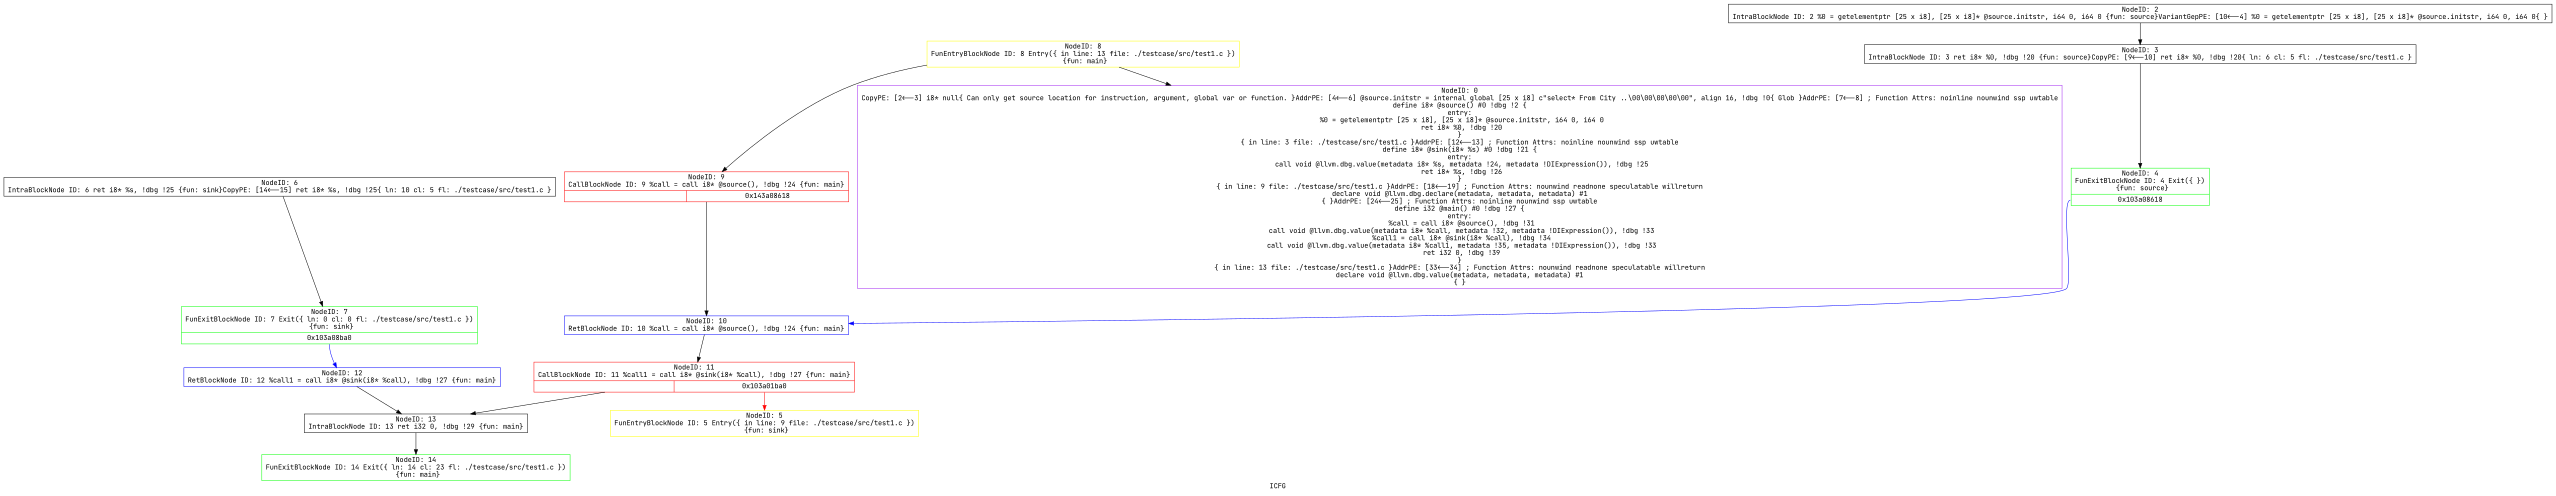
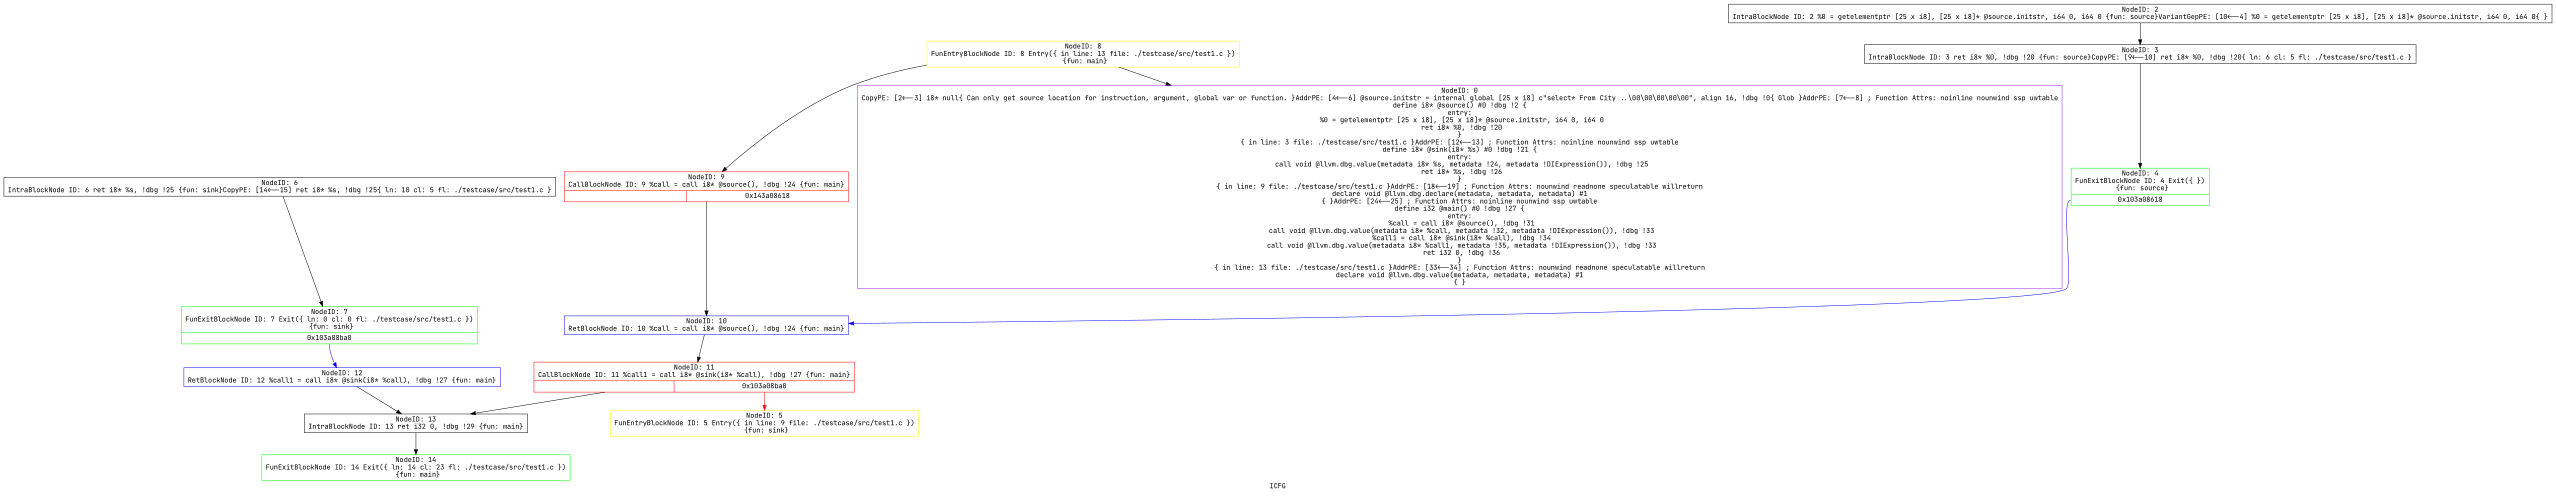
node "NodeID: 0": text "ret i32 0, !dbg !39" -> "ret i32 0, !dbg !36"
node "NodeID: 11": text "0x103a01ba0" -> "0x103a08ba0"
